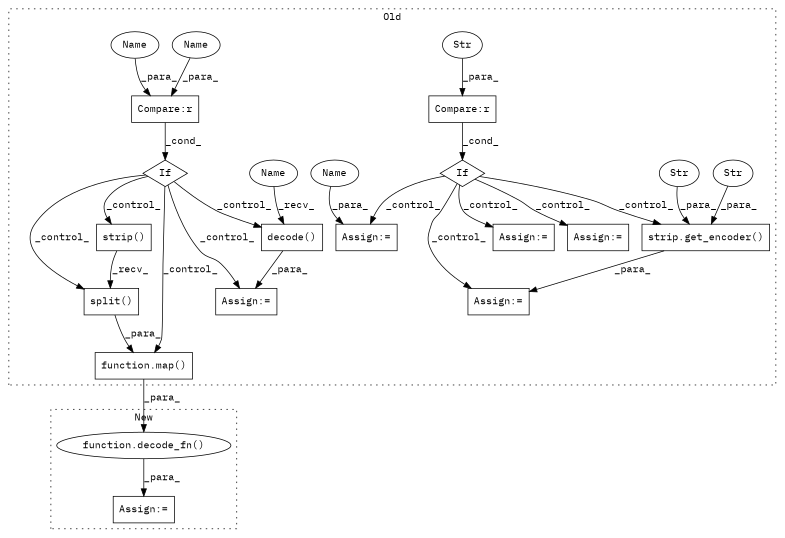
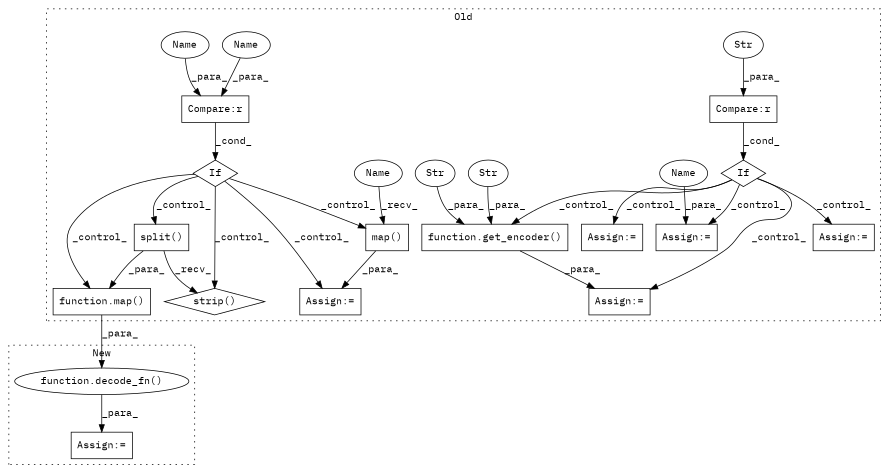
node "strip()": shape box -> diamond
node "decode()": label "decode()" -> "map()"
node "strip.get_encoder()": label "strip.get_encoder()" -> "function.get_encoder()"
edge "strip()" -> "split()": reversed
